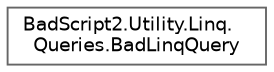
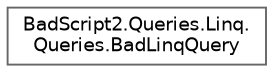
node "BadScript2.Utility.Linq. Queries.BadLinqQuery": label "BadScript2.Utility.Linq. Queries.BadLinqQuery" -> "BadScript2.Queries.Linq. Queries.BadLinqQuery"
